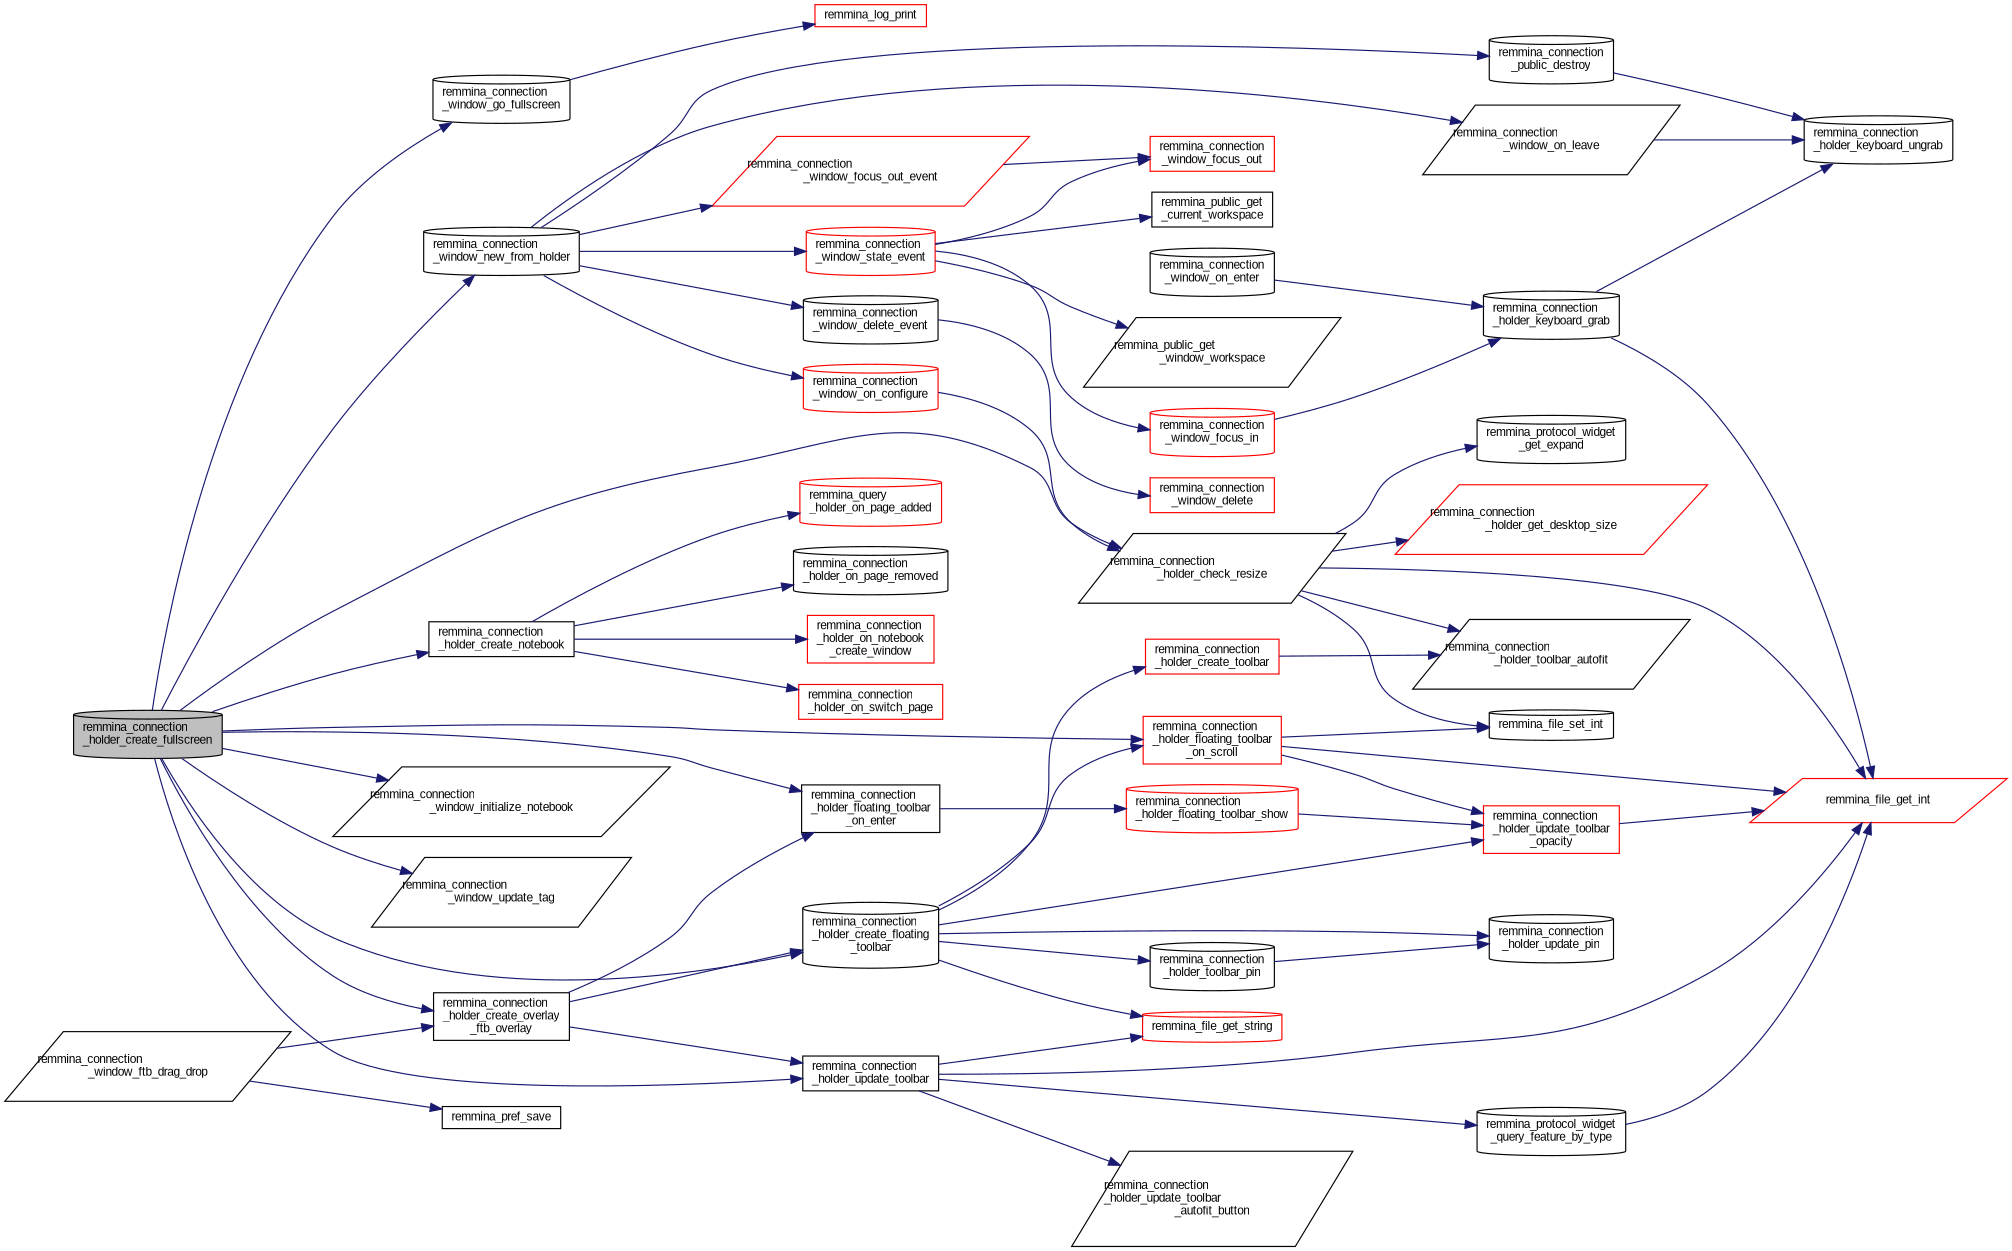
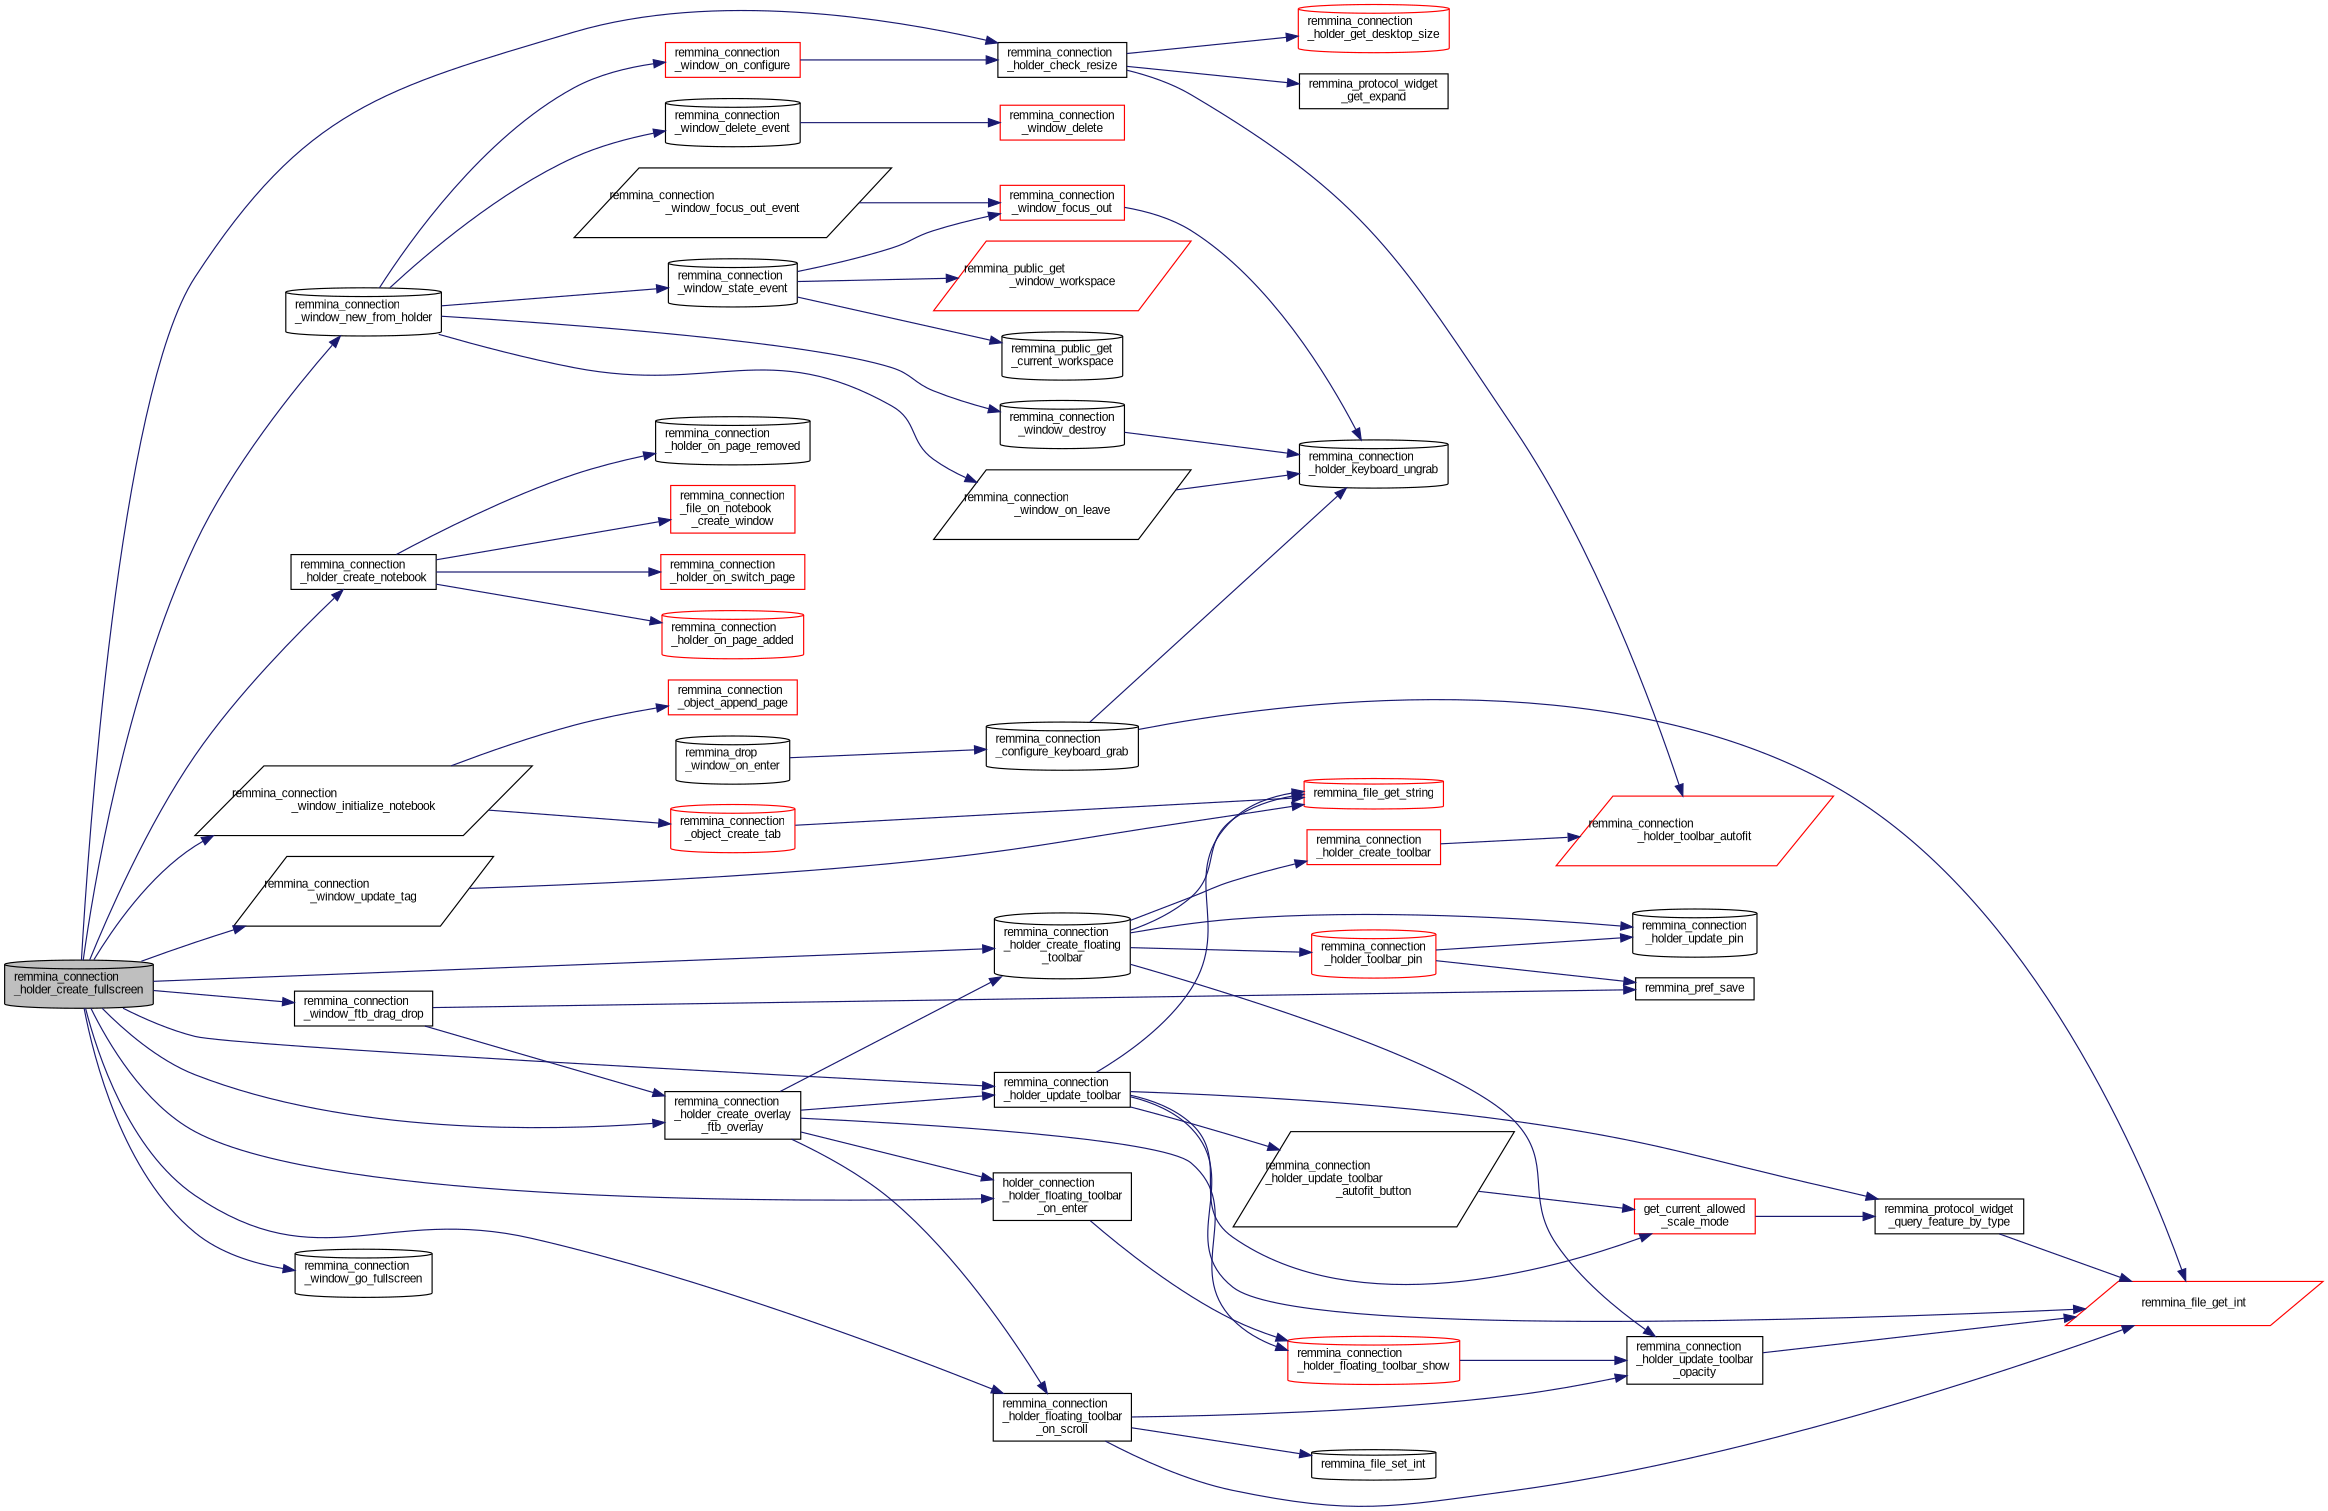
node "remmina_log_print": removed
node "remmina_connection _public_destroy": label "remmina_connection _public_destroy" -> "remmina_connection _window_destroy"
node "remmina_connection _window_focus_out_event": color red -> black
node "remmina_public_get _current_workspace": shape box -> cylinder
edge "remmina_connection _window_new_from_holder" -> "remmina_connection _window_focus_out_event": removed
node "remmina_connection _window_state_event": color red -> black
node "remmina_connection _window_on_enter": label "remmina_connection _window_on_enter" -> "remmina_drop _window_on_enter"
edge "remmina_connection _window_focus_out" -> "remmina_connection _holder_keyboard_ungrab": added
node "remmina_connection _holder_keyboard_grab": label "remmina_connection _holder_keyboard_grab" -> "remmina_connection _configure_keyboard_grab"
node "remmina_public_get _window_workspace": color black -> red
node "remmina_connection _window_on_configure": shape cylinder -> box
node "remmina_connection _window_focus_in": removed
node "remmina_protocol_widget _get_expand": shape cylinder -> box
node "remmina_query _holder_on_page_added": label "remmina_query _holder_on_page_added" -> "remmina_connection _holder_on_page_added"
node "remmina_connection _holder_get_desktop_size": shape parallelogram -> cylinder
node "remmina_connection _holder_check_resize": shape parallelogram -> box
edge "remmina_connection _holder_check_resize" -> "remmina_file_get_int": removed
node "remmina_connection _holder_on_notebook _create_window": label "remmina_connection _holder_on_notebook _create_window" -> "remmina_connection _file_on_notebook _create_window"
node "remmina_connection _holder_toolbar_autofit": color black -> red
edge "remmina_connection _holder_check_resize" -> "remmina_file_set_int": removed
node "remmina_connection _object_append_page": added
node "remmina_connection _holder_floating_toolbar _on_scroll": color red -> black
edge "remmina_connection _holder_create_floating _toolbar" -> "remmina_connection _holder_floating_toolbar _on_scroll": now "remmina_connection _holder_create_overlay _ftb_overlay" -> "remmina_connection _holder_floating_toolbar _on_scroll"
node "remmina_connection _holder_floating_toolbar _on_enter": label "remmina_connection _holder_floating_toolbar _on_enter" -> "holder_connection _holder_floating_toolbar _on_enter"
node "remmina_connection _object_create_tab": added
node "remmina_connection _holder_update_toolbar _opacity": color red -> black
edge "remmina_connection _window_update_tag" -> "remmina_file_get_string": added
node "remmina_connection _holder_toolbar_pin": color black -> red
edge "remmina_connection _holder_toolbar_pin" -> "remmina_pref_save": added
edge "remmina_connection _holder_create_fullscreen" -> "remmina_connection _window_ftb_drag_drop": added
node "remmina_connection _window_ftb_drag_drop": shape parallelogram -> box
node "remmina_protocol_widget _query_feature_by_type": shape cylinder -> box
edge "remmina_connection _holder_create_overlay _ftb_overlay" -> "remmina_connection _holder_floating_toolbar_show": added
node "get_current_allowed _scale_mode": added
